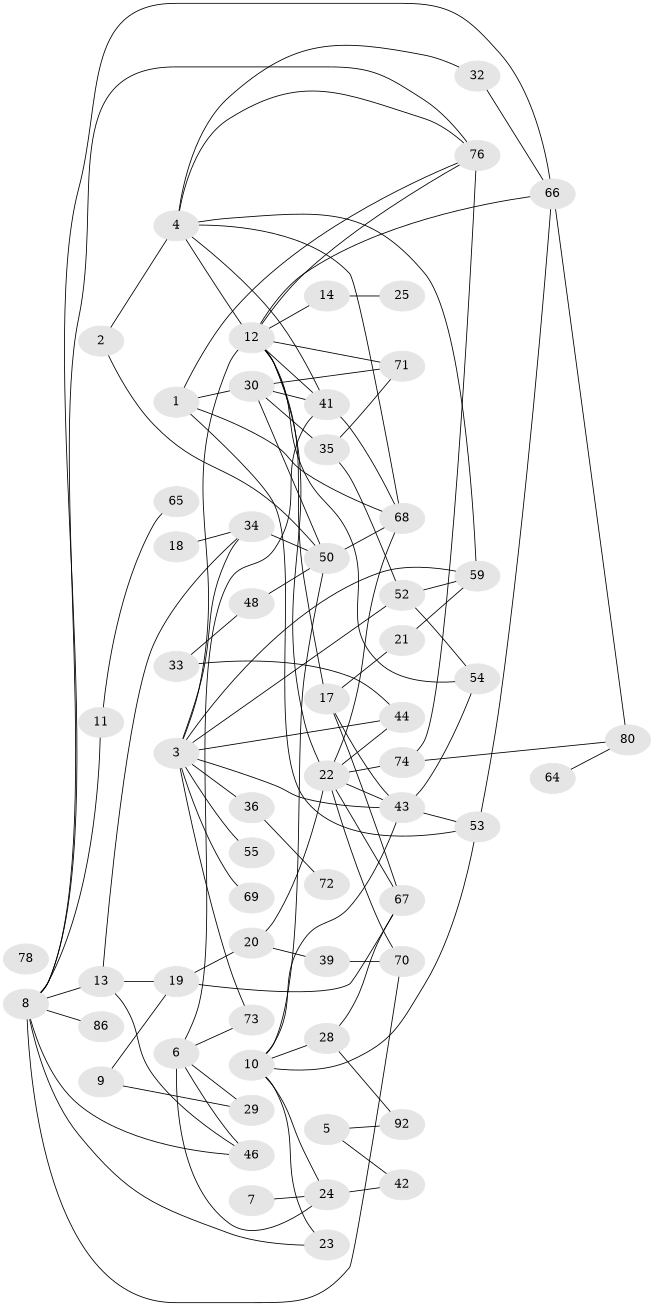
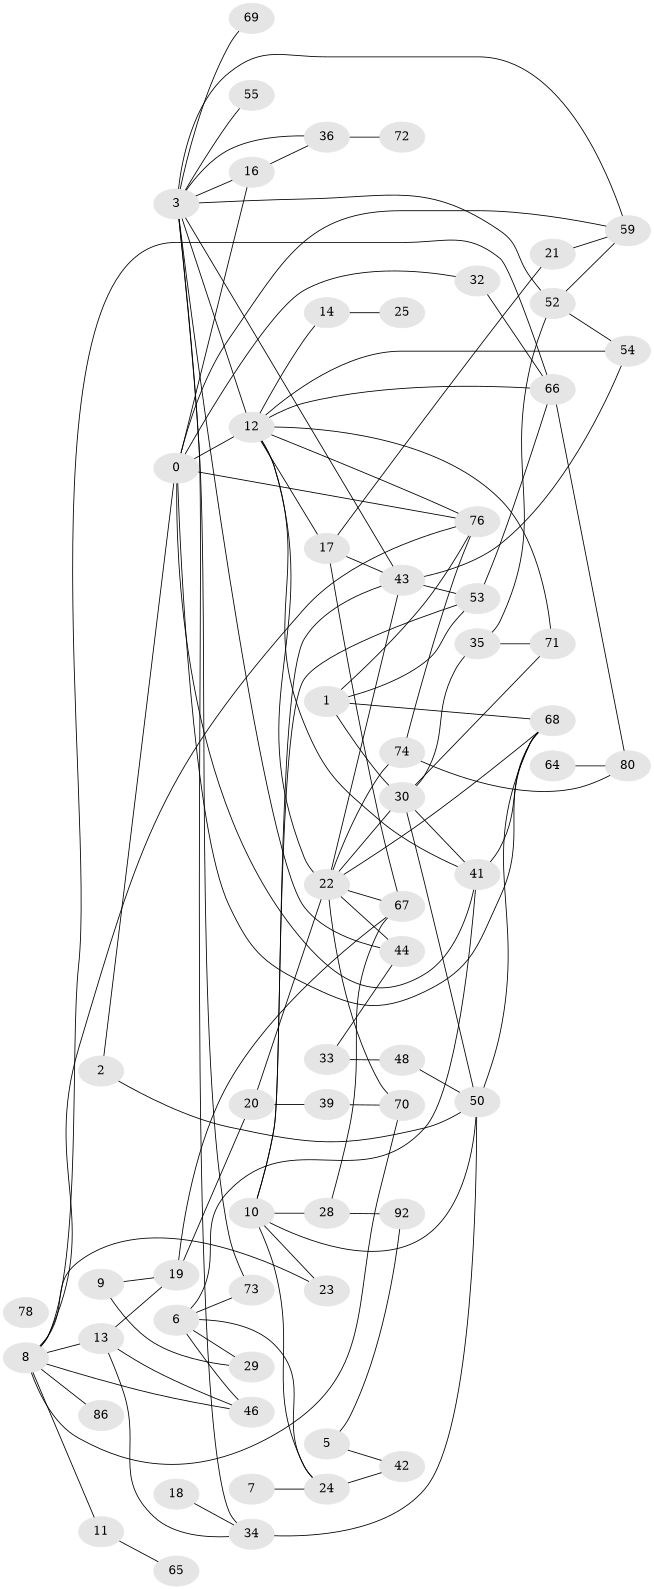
node "16": added
node "4": label "4" -> "0"
edge "30" -- "22": added
